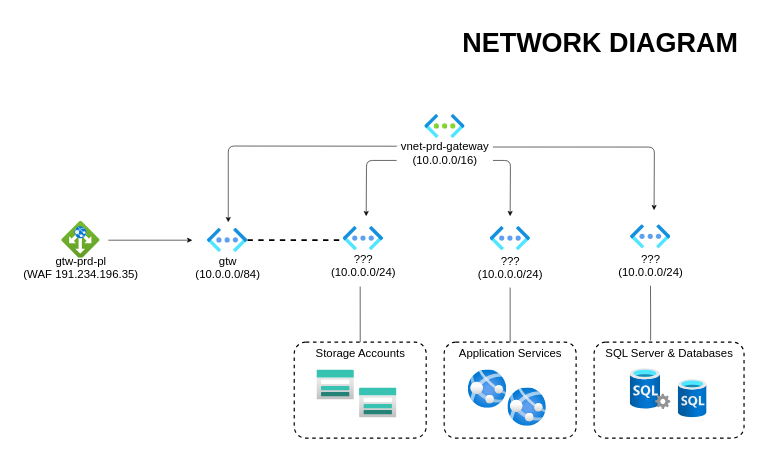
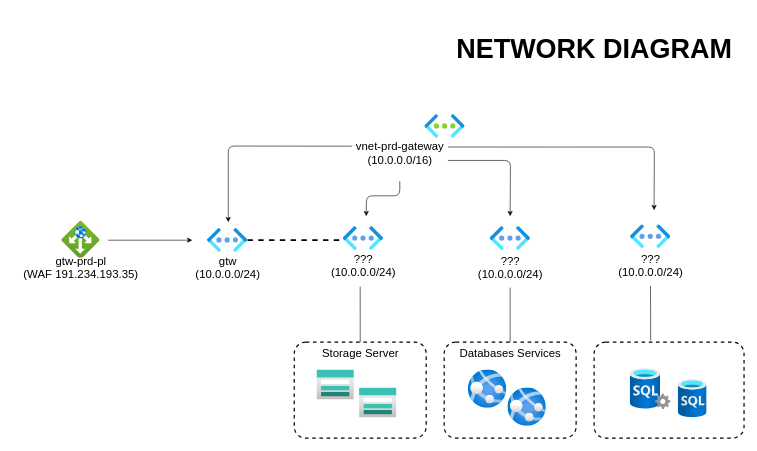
node "NETWORK DIAGRAM": moved (600, 42) -> (594, 48)
node "vnet-prd-gateway (10.0.0.0/16)": moved (445, 161) -> (400, 161)
node "gtw-prd-pl (WAF 191.234.196.35)": label "gtw-prd-pl (WAF 191.234.196.35)" -> "gtw-prd-pl (WAF 191.234.193.35)"
node "gtw (10.0.0.0/84)": label "gtw (10.0.0.0/84)" -> "gtw (10.0.0.0/24)"
node "Storage Accounts": label "Storage Accounts" -> "Storage Server"
node "Application Services": label "Application Services" -> "Databases Services"
node "SQL Server & Databases": removed
